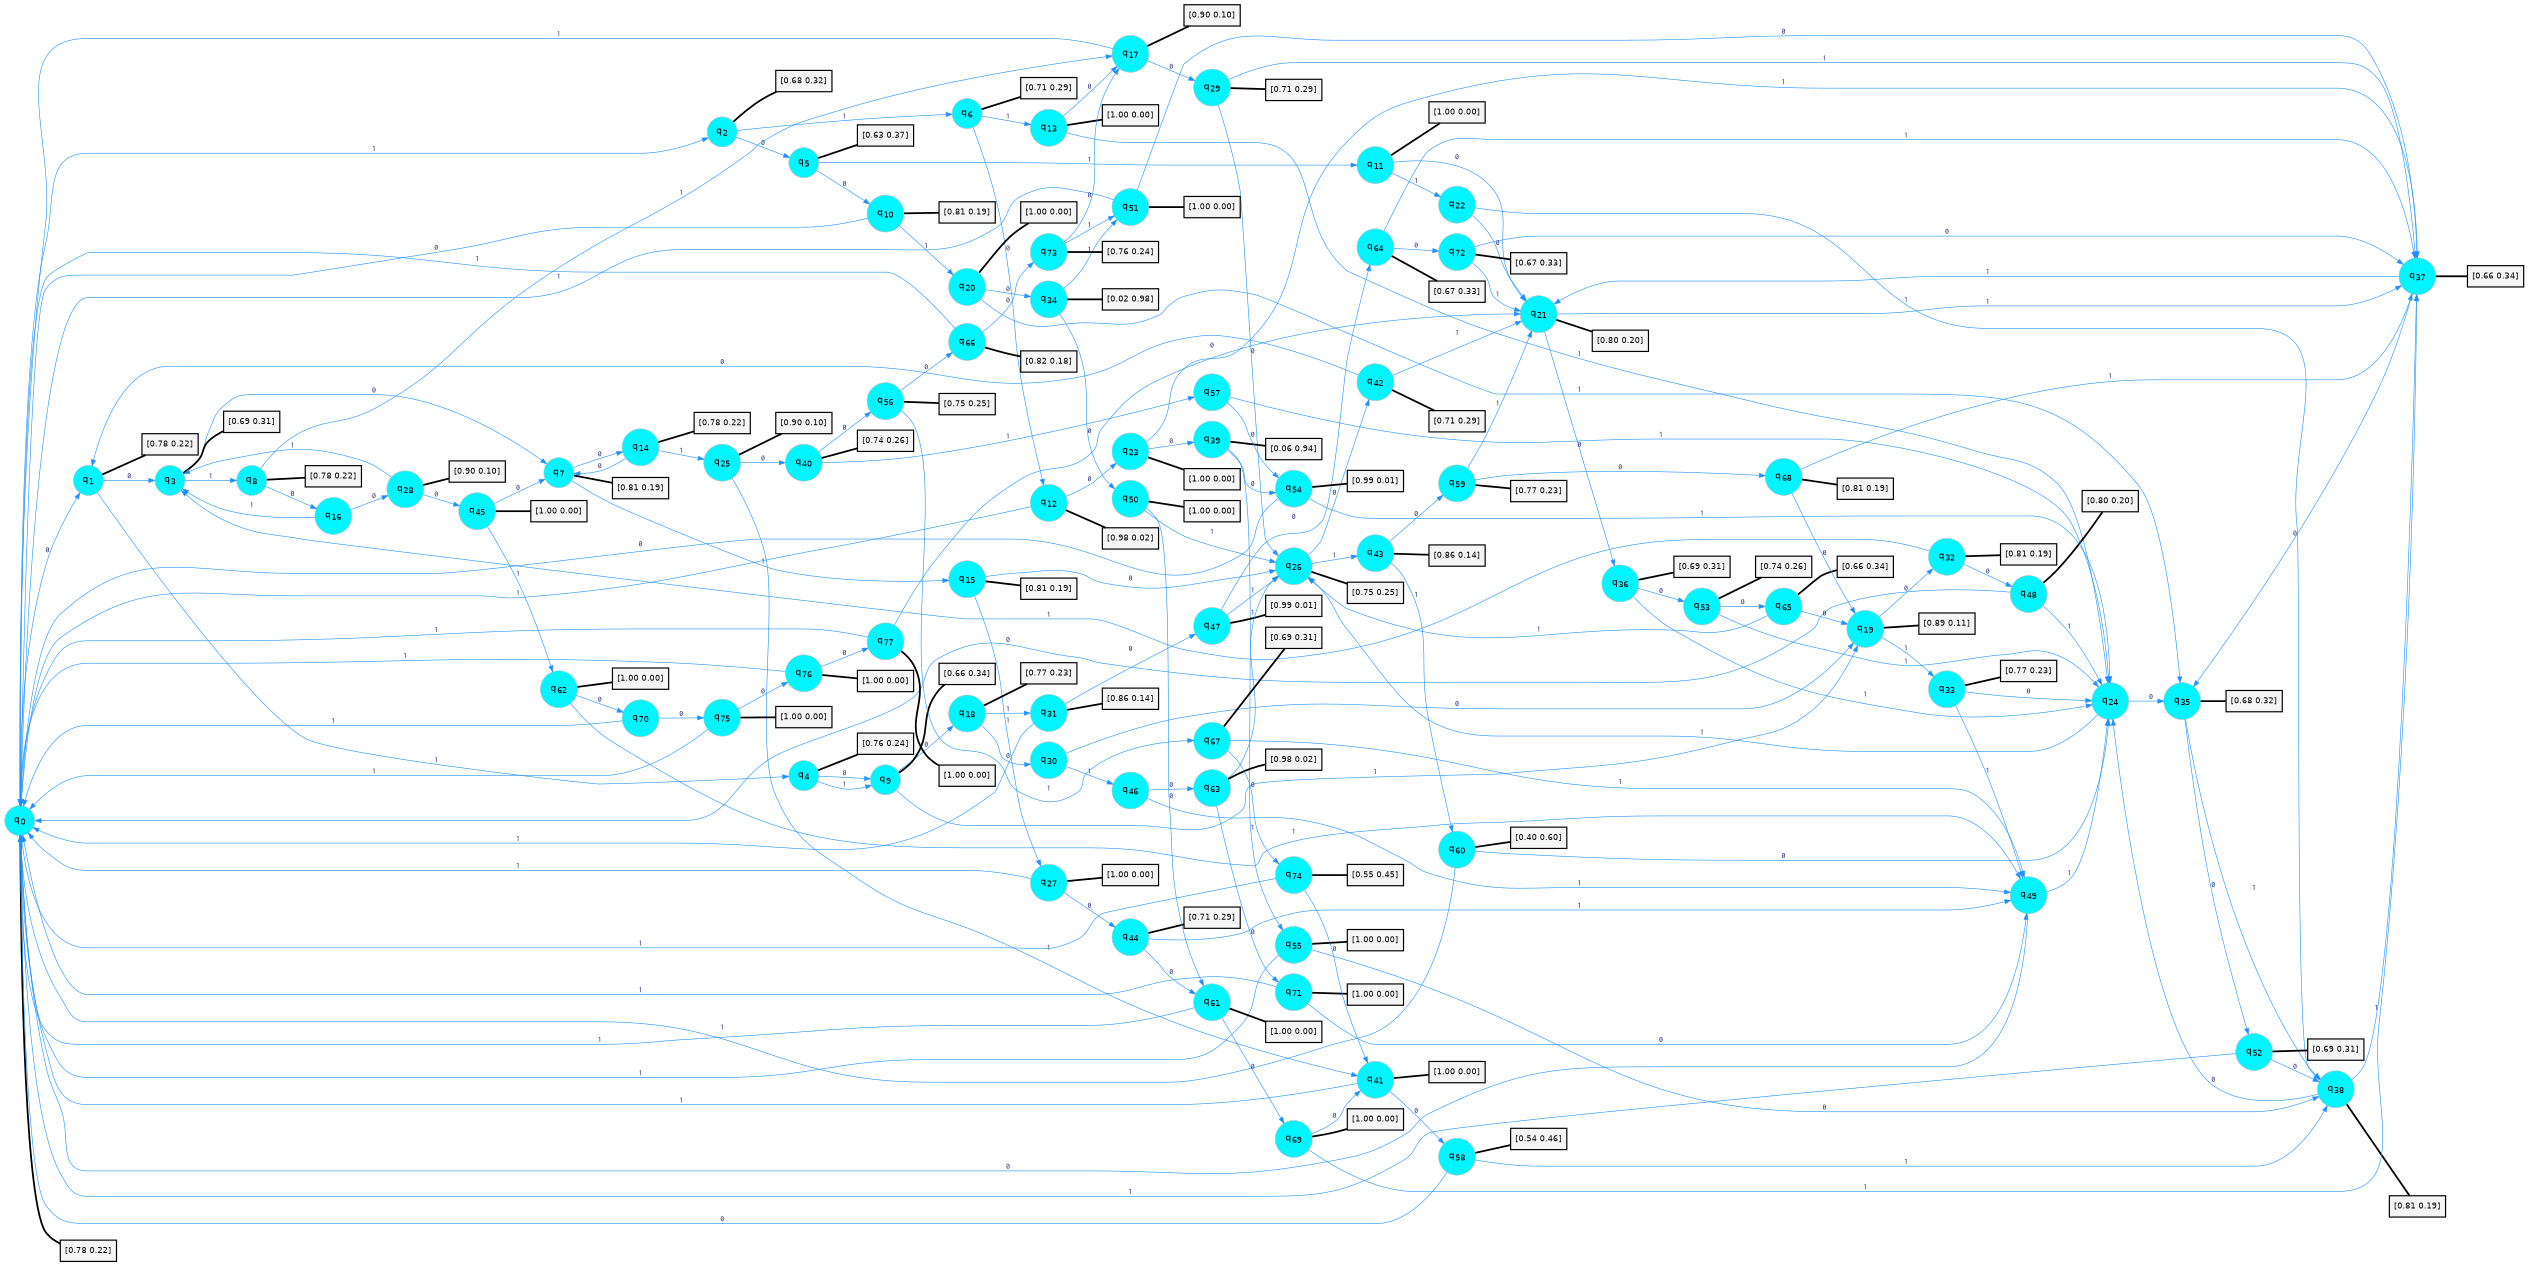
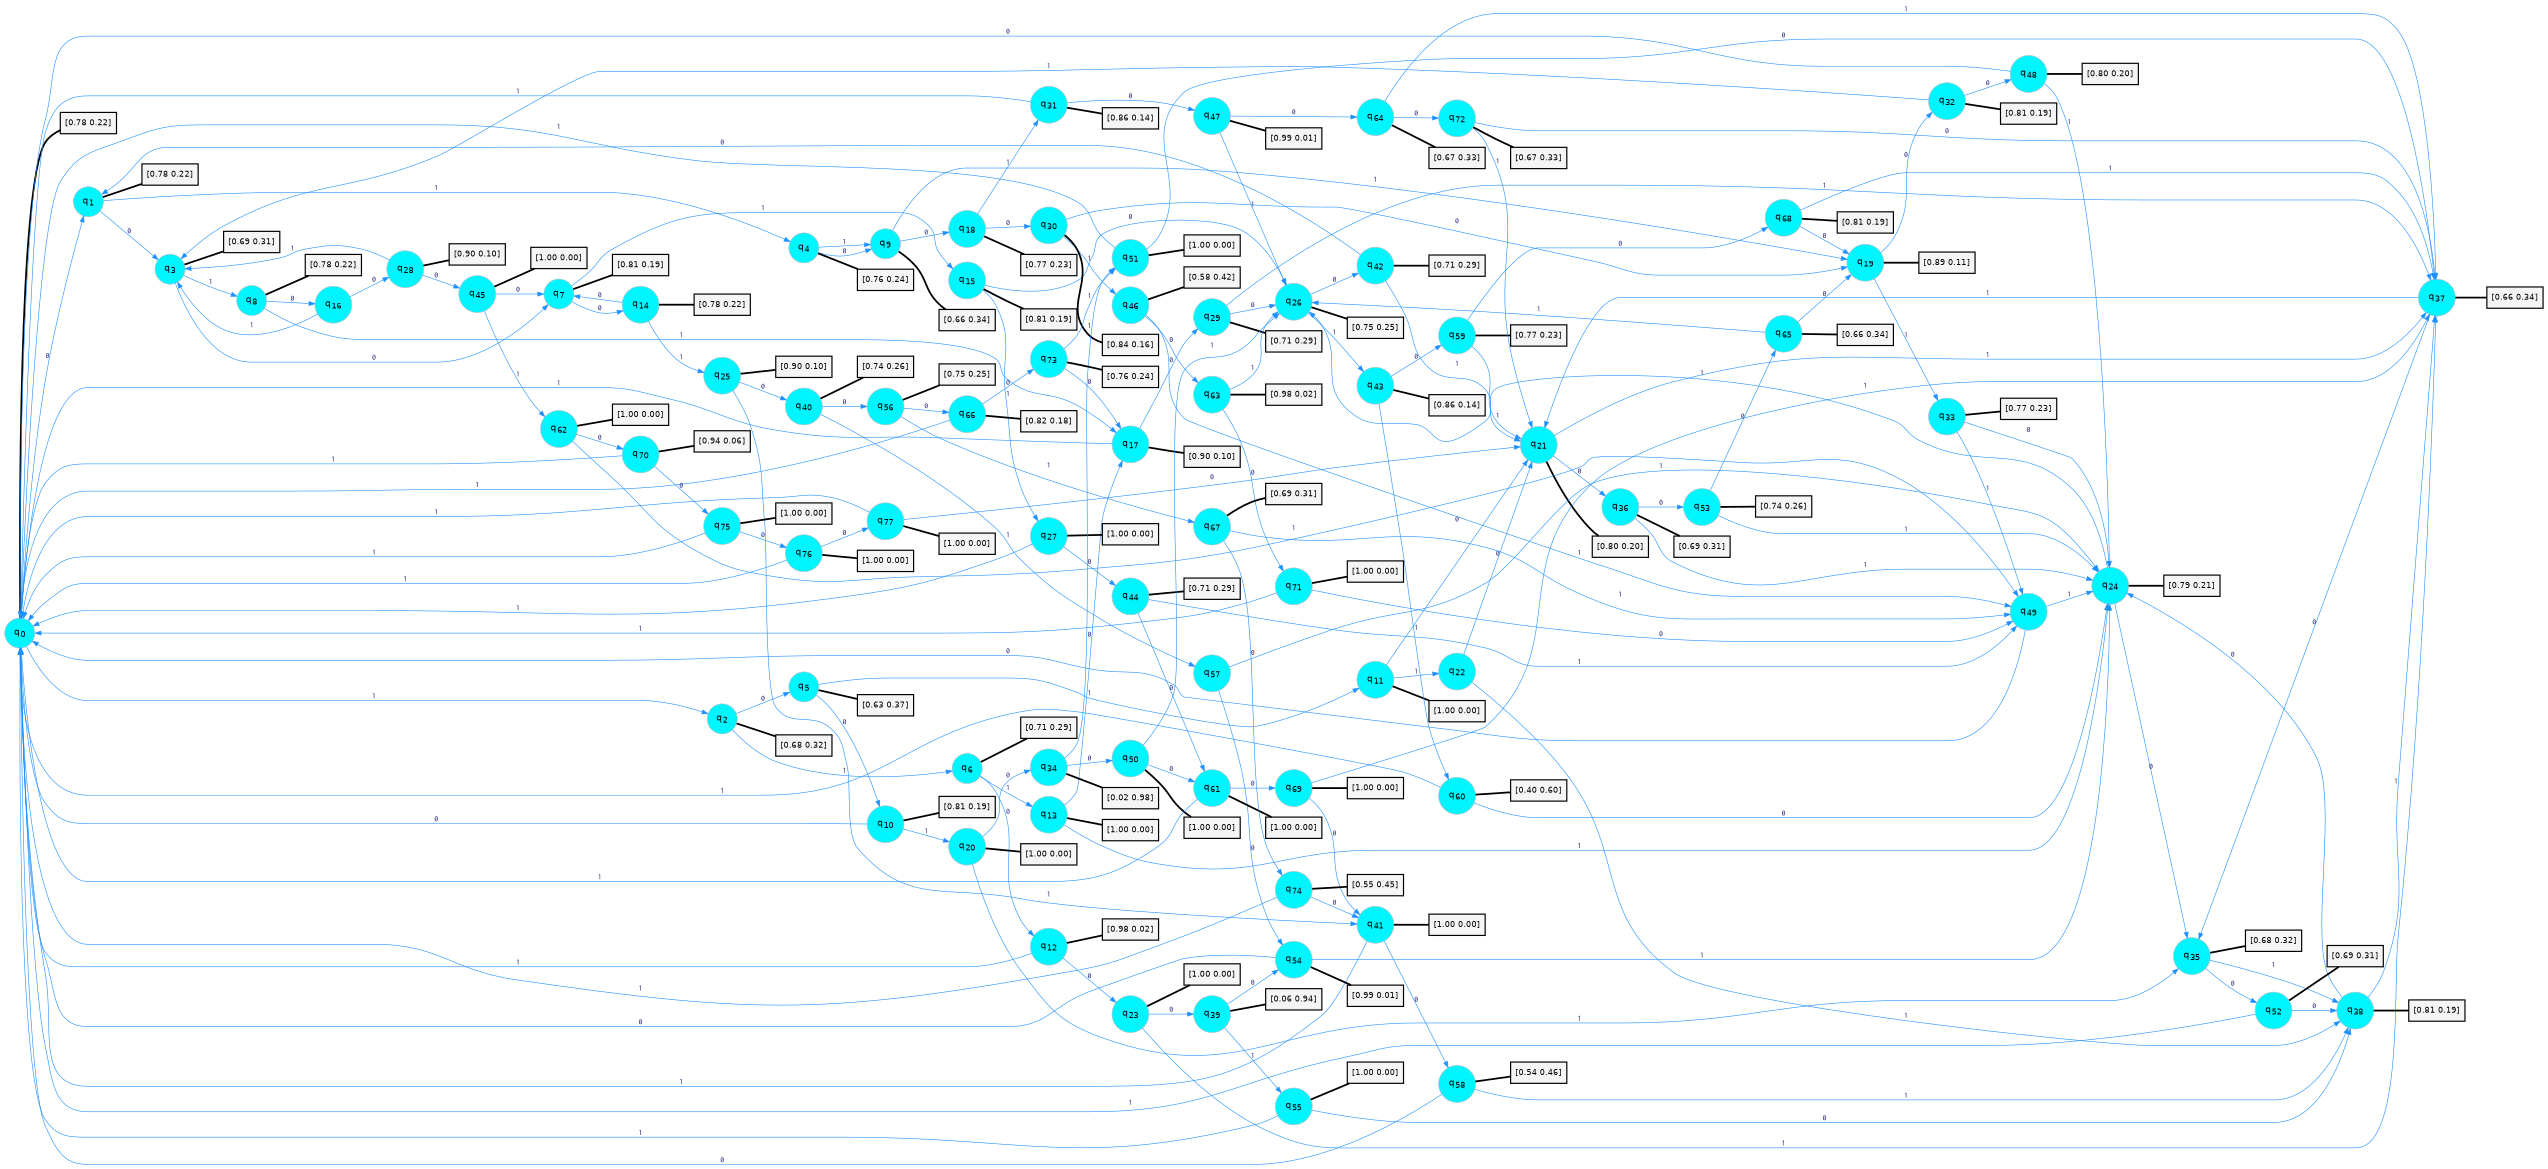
node "[0.58 0.42]": added
node "[0.84 0.16]": added
node "[0.94 0.06]": added
node "[0.79 0.21]": added
